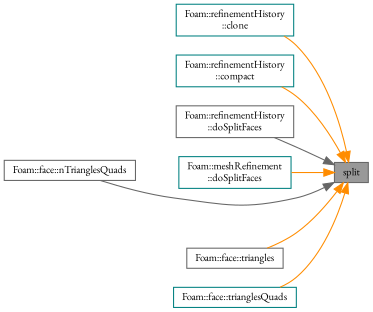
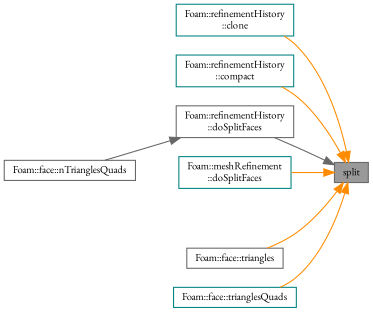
edge "Foam::face::nTrianglesQuads" -> "split": now "Foam::face::nTrianglesQuads" -> "Foam::refinementHistory ::doSplitFaces"
